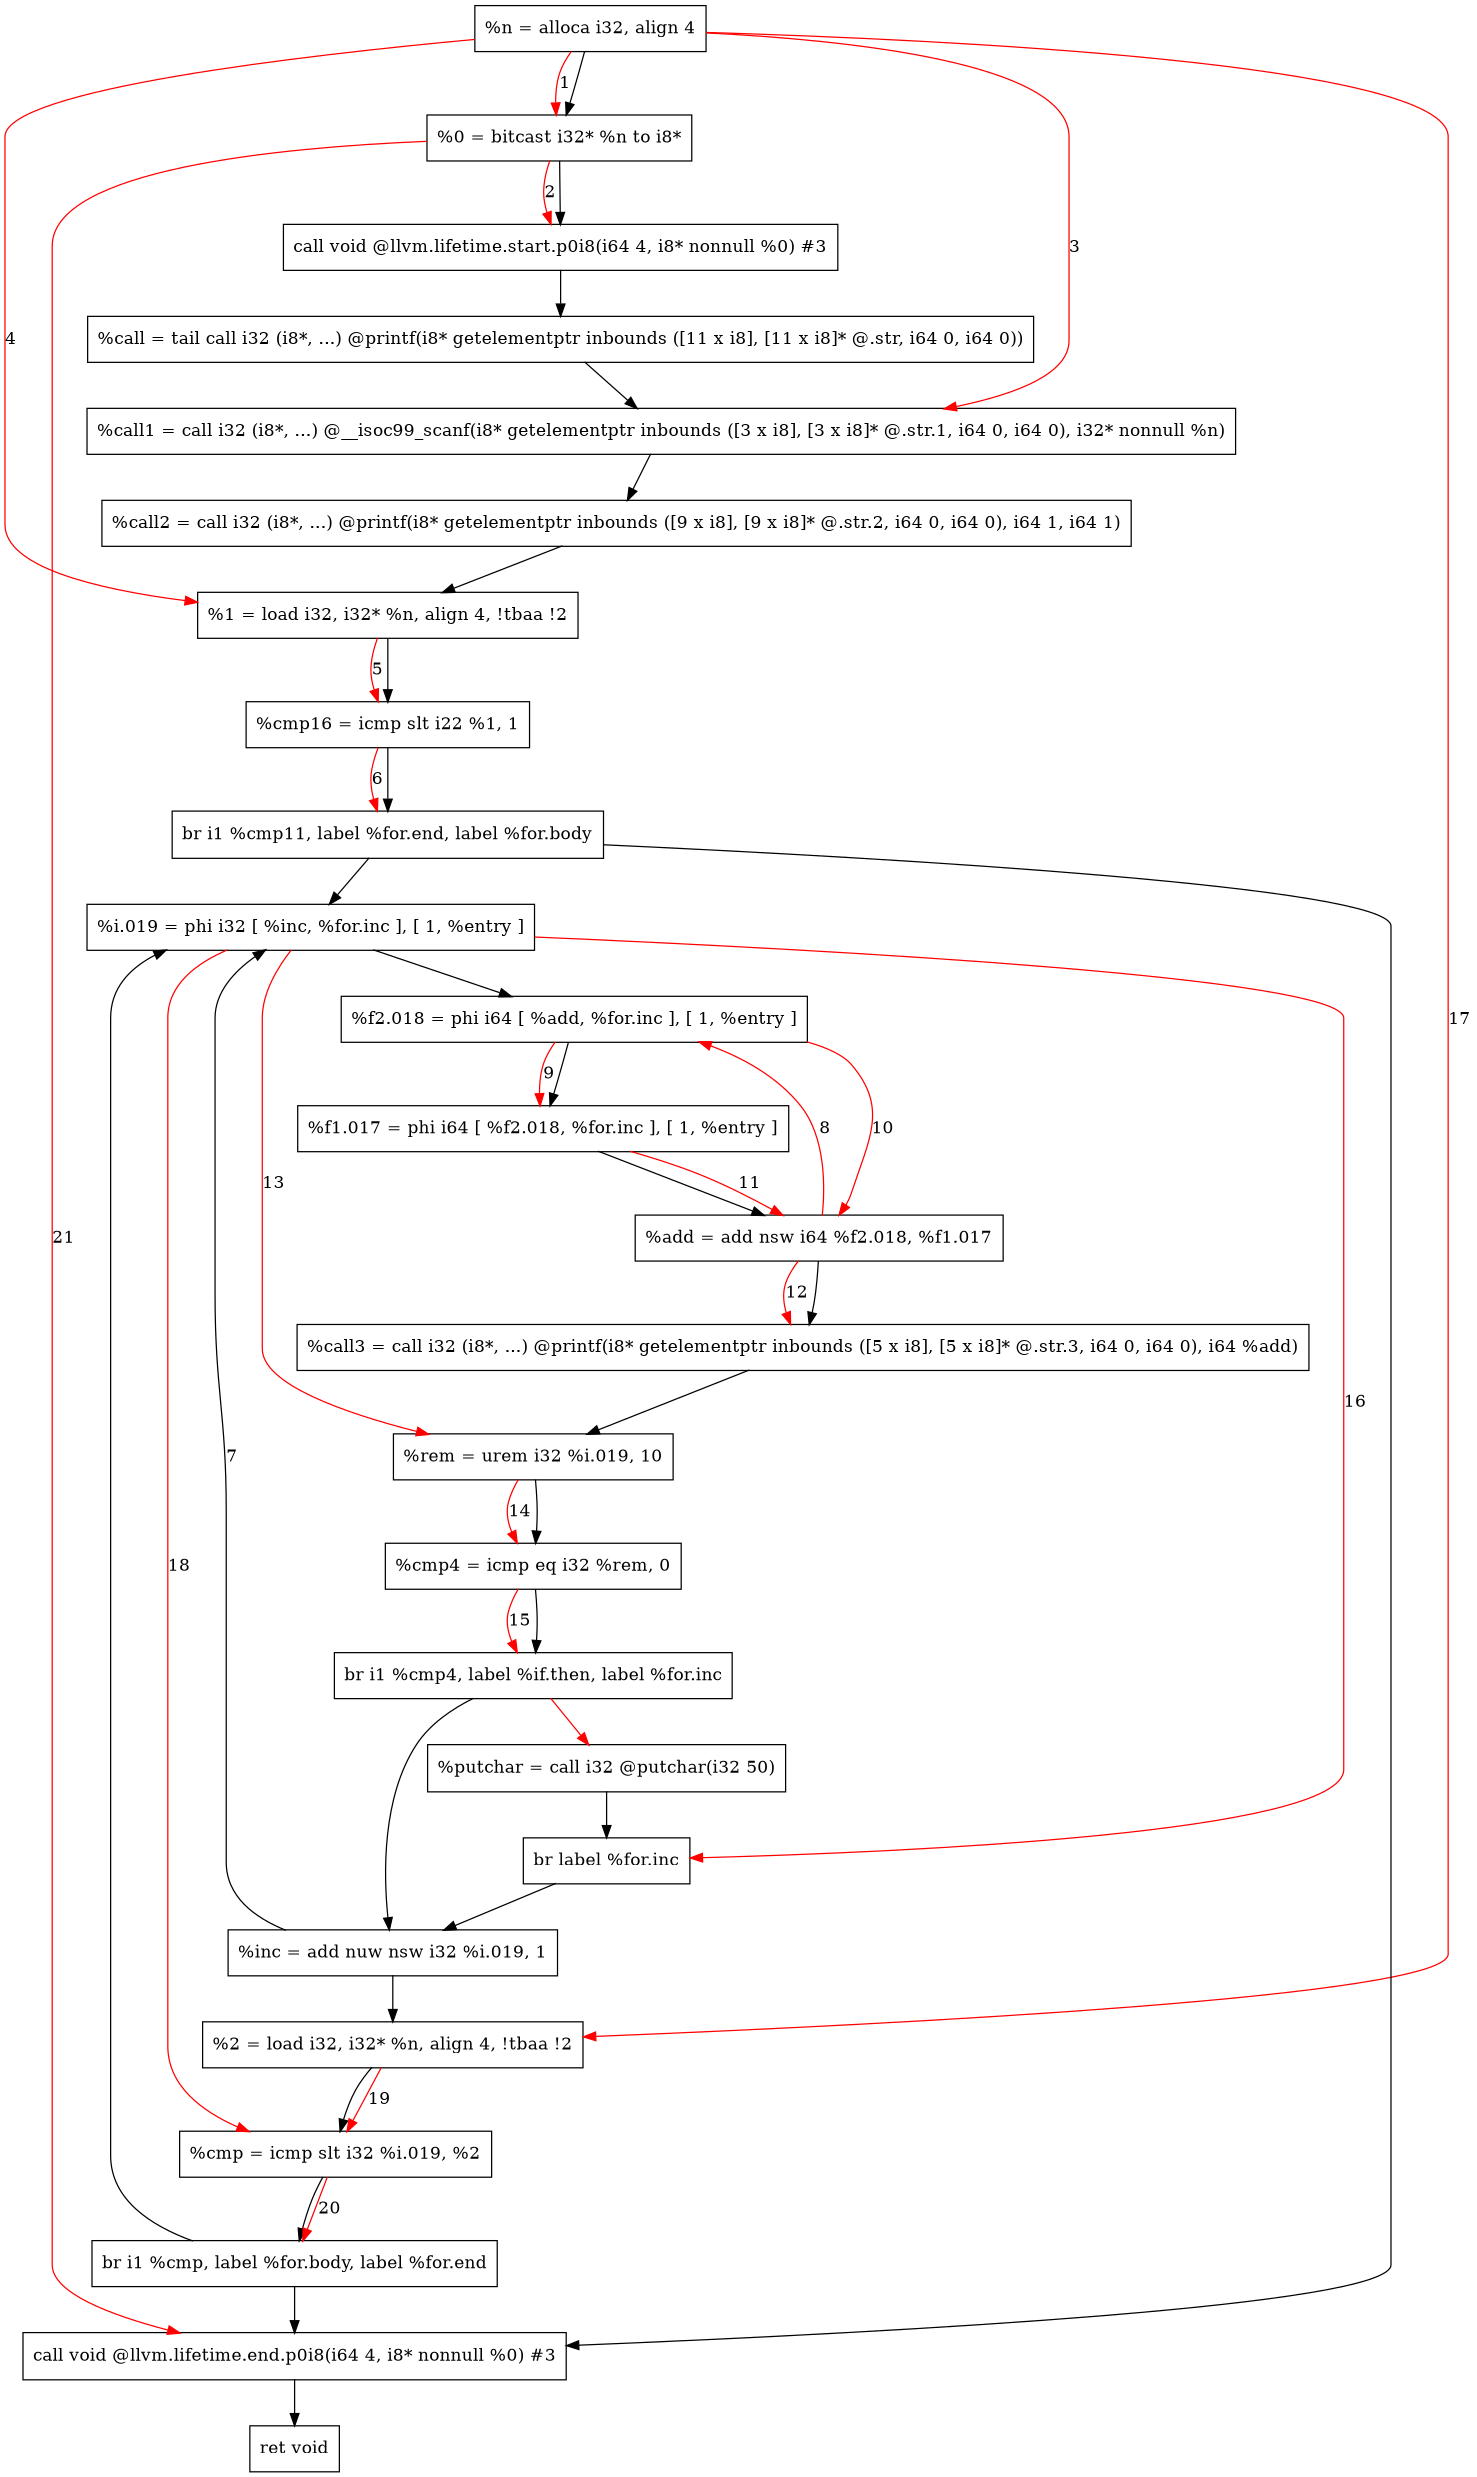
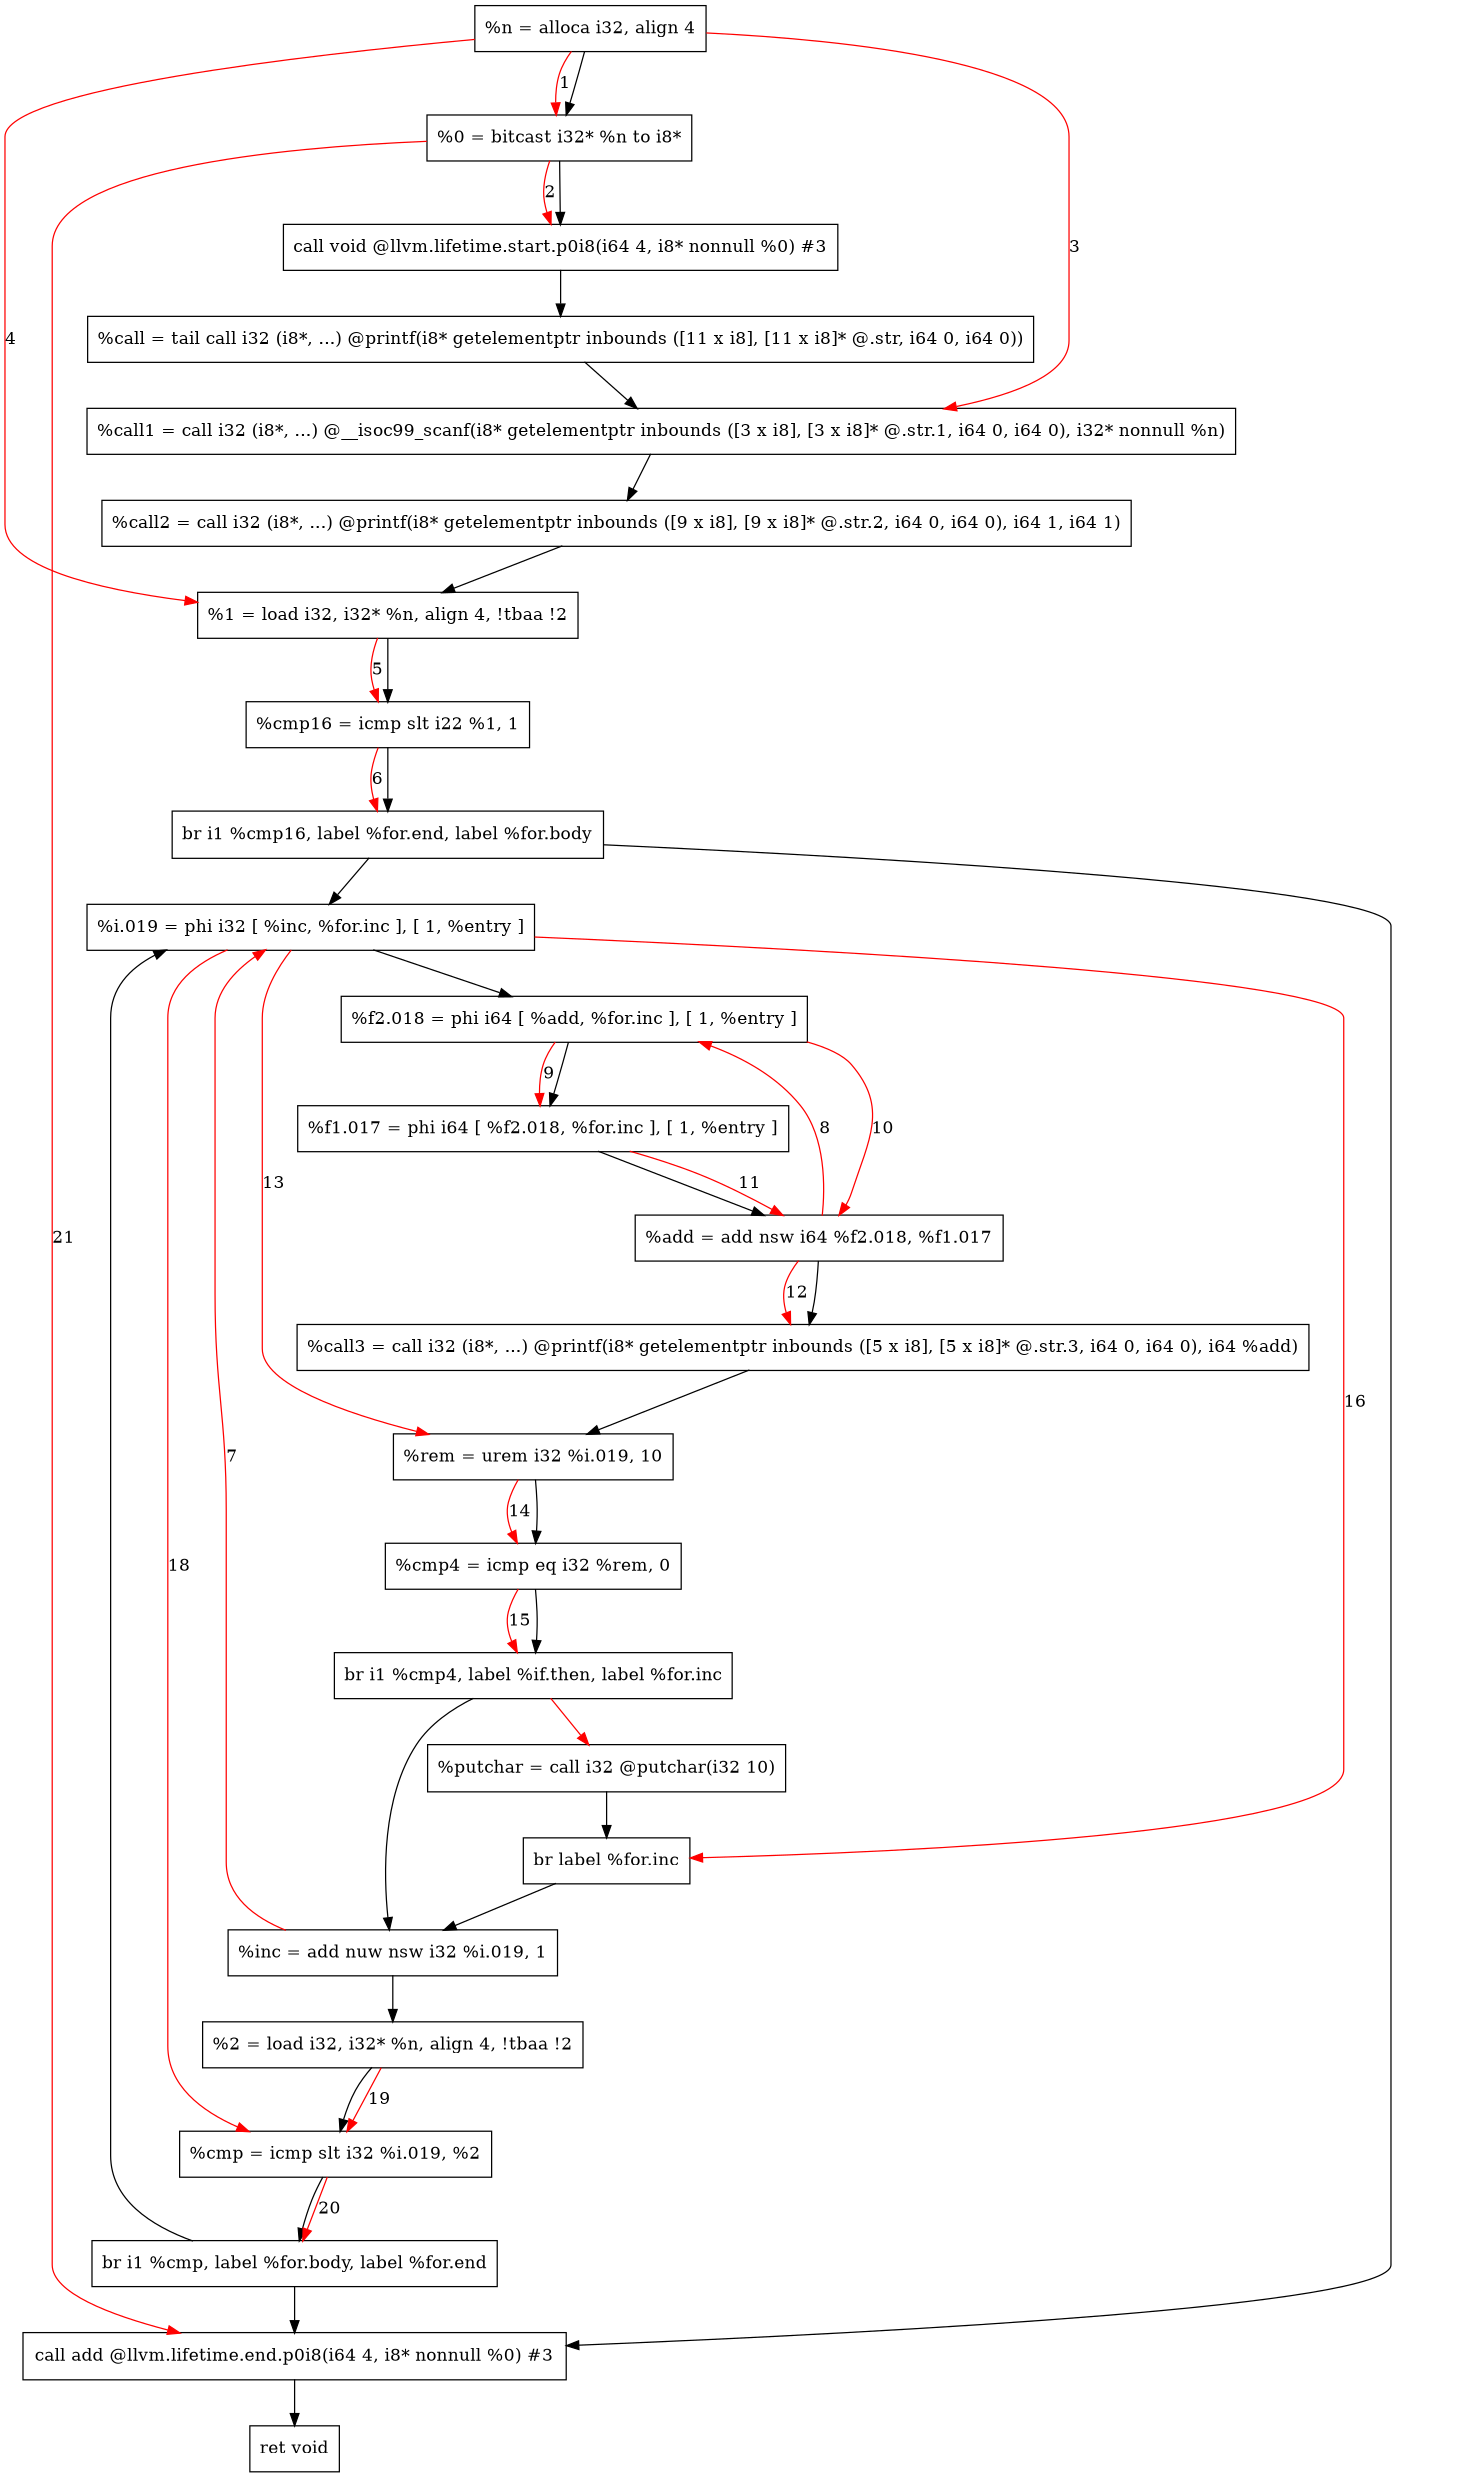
node "br i1 %cmp11, label %for.end, label %for.body": label "br i1 %cmp11, label %for.end, label %for.body" -> "br i1 %cmp16, label %for.end, label %for.body"
edge "%n = alloca i32, align 4" -> "%2 = load i32, i32* %n, align 4, !tbaa !2": removed, label "17"
edge "%inc = add nuw nsw i32 %i.019, 1" -> "%i.019 = phi i32 [ %inc, %for.inc ], [ 1, %entry ]": color black -> red
node "%putchar = call i32 @putchar(i32 50)": label "%putchar = call i32 @putchar(i32 50)" -> "%putchar = call i32 @putchar(i32 10)"
node "call void @llvm.lifetime.end.p0i8(i64 4, i8* nonnull %0) #3": label "call void @llvm.lifetime.end.p0i8(i64 4, i8* nonnull %0) #3" -> "call add @llvm.lifetime.end.p0i8(i64 4, i8* nonnull %0) #3"
